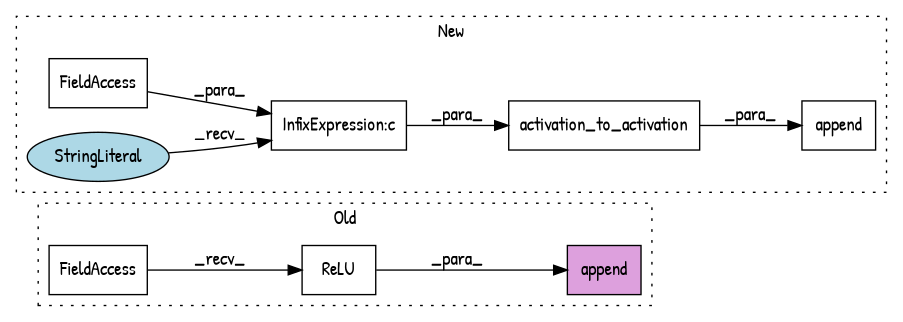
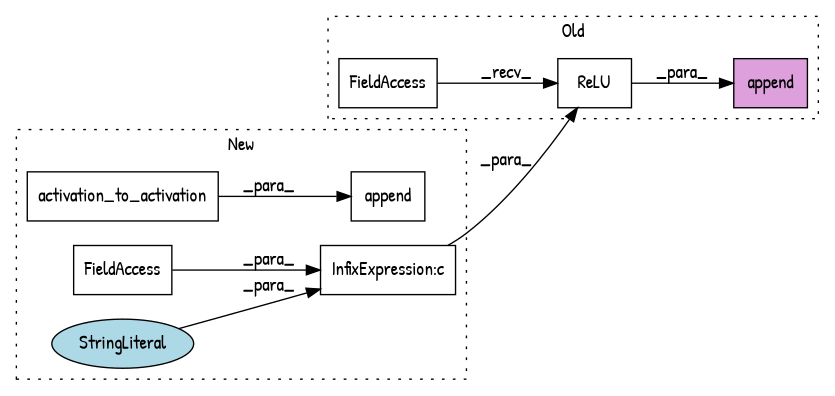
edge "InfixExpression:c" -> "activation_to_activation": now "InfixExpression:c" -> "ReLU"
edge "StringLiteral" -> "InfixExpression:c": label "_recv_" -> "_para_"
